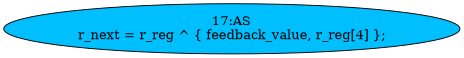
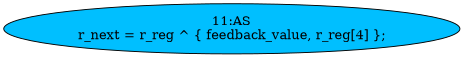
node "17:AS r_next = r_reg ^ { feedback_value, r_reg[4] };": label "17:AS r_next = r_reg ^ { feedback_value, r_reg[4] };" -> "11:AS r_next = r_reg ^ { feedback_value, r_reg[4] };"
